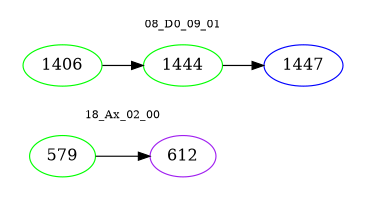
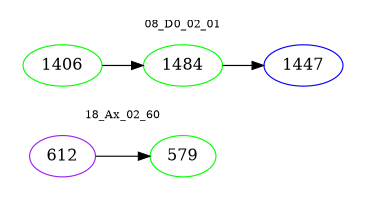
cluster "08_D0_09_01": label "08_D0_09_01" -> "08_D0_02_01"
node "1444": label "1444" -> "1484"
cluster "18_Ax_02_00": label "18_Ax_02_00" -> "18_Ax_02_60"
edge "579" -> "612": reversed
